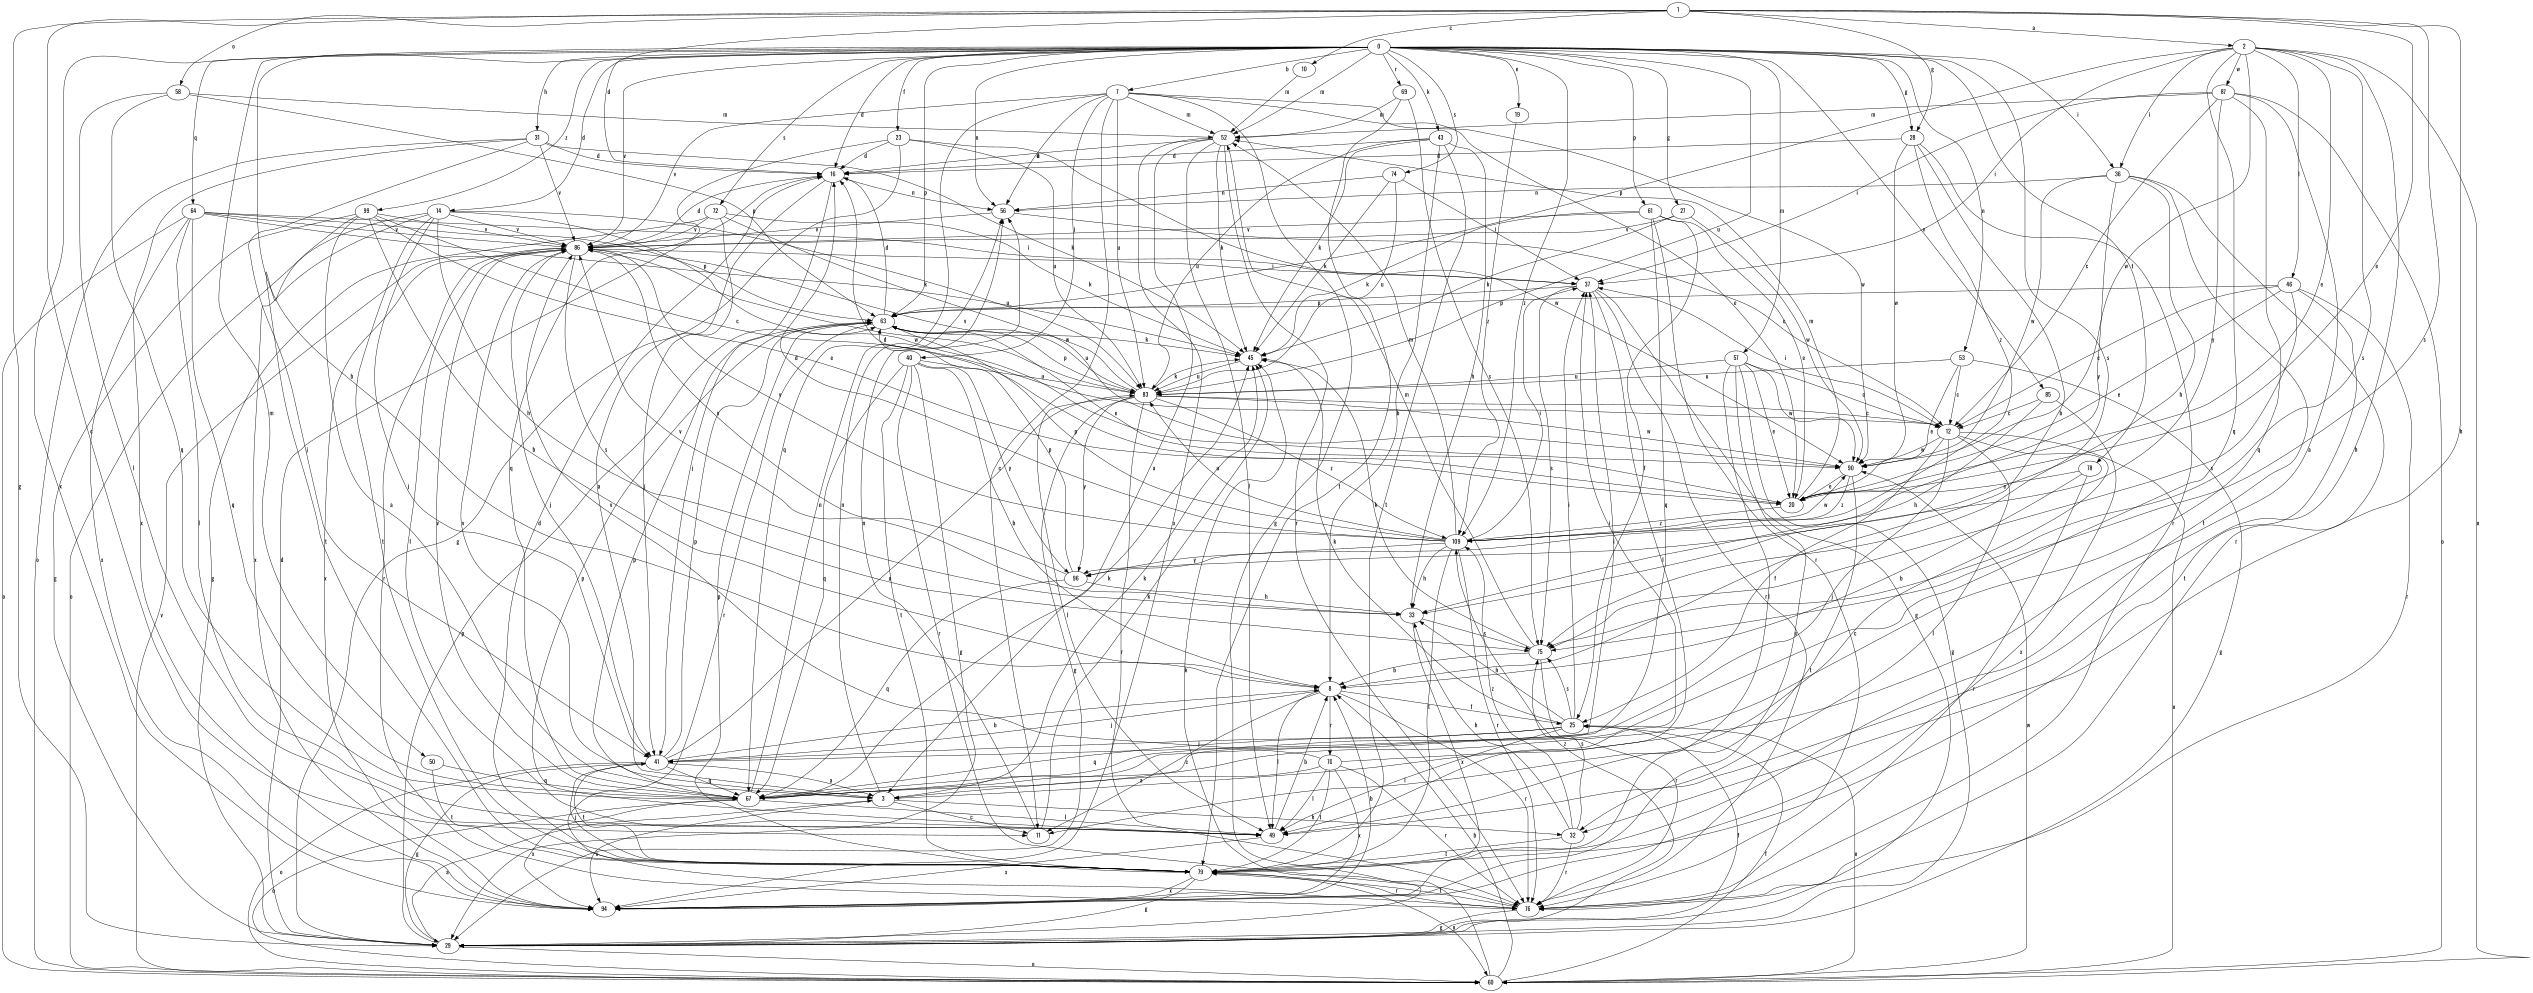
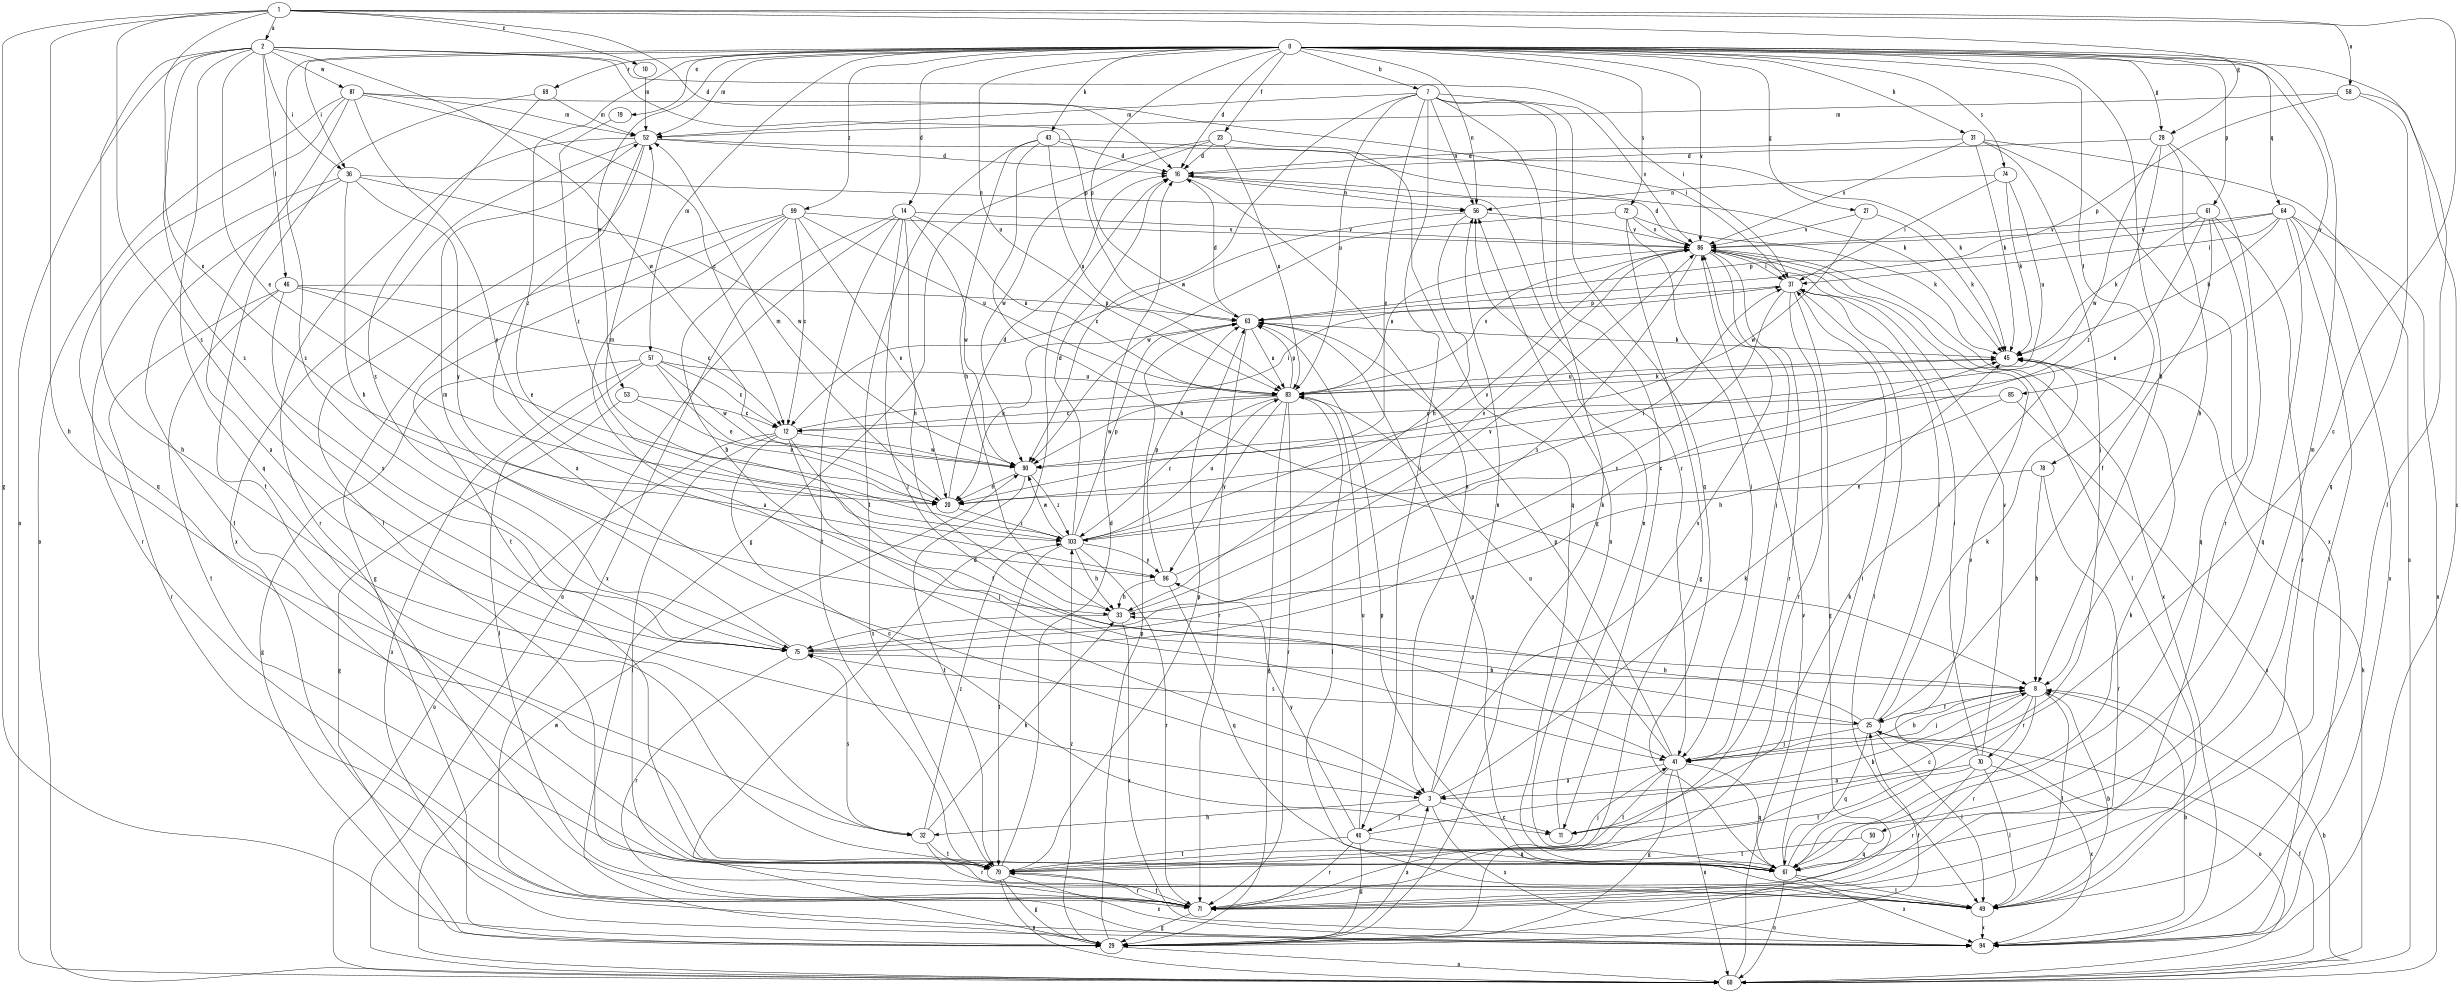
edge "53" -> "83": now "99" -> "83"
edge "56" -> "33": added, label "h"
edge "16" -> "41": label "j" -> "z"
node "109": label "109" -> "103"
edge "3" -> "40": added, label "j"
node "76": label "76" -> "71"
